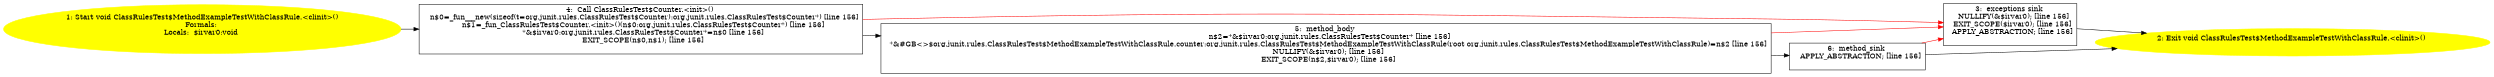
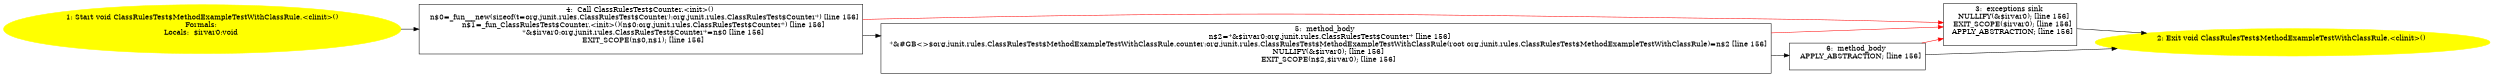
node "6:  method_sink APPLY_ABSTRACTION; [line 156]": label "6:  method_sink APPLY_ABSTRACTION; [line 156]" -> "6:  method_body APPLY_ABSTRACTION; [line 156]"
